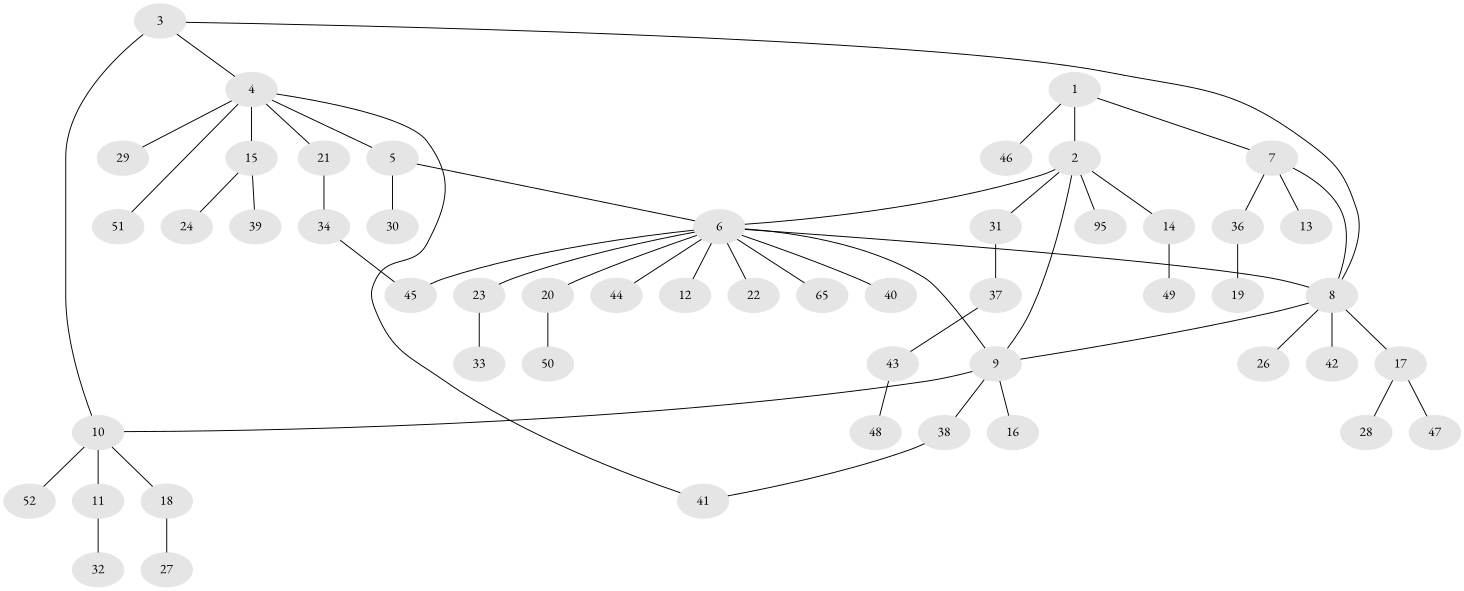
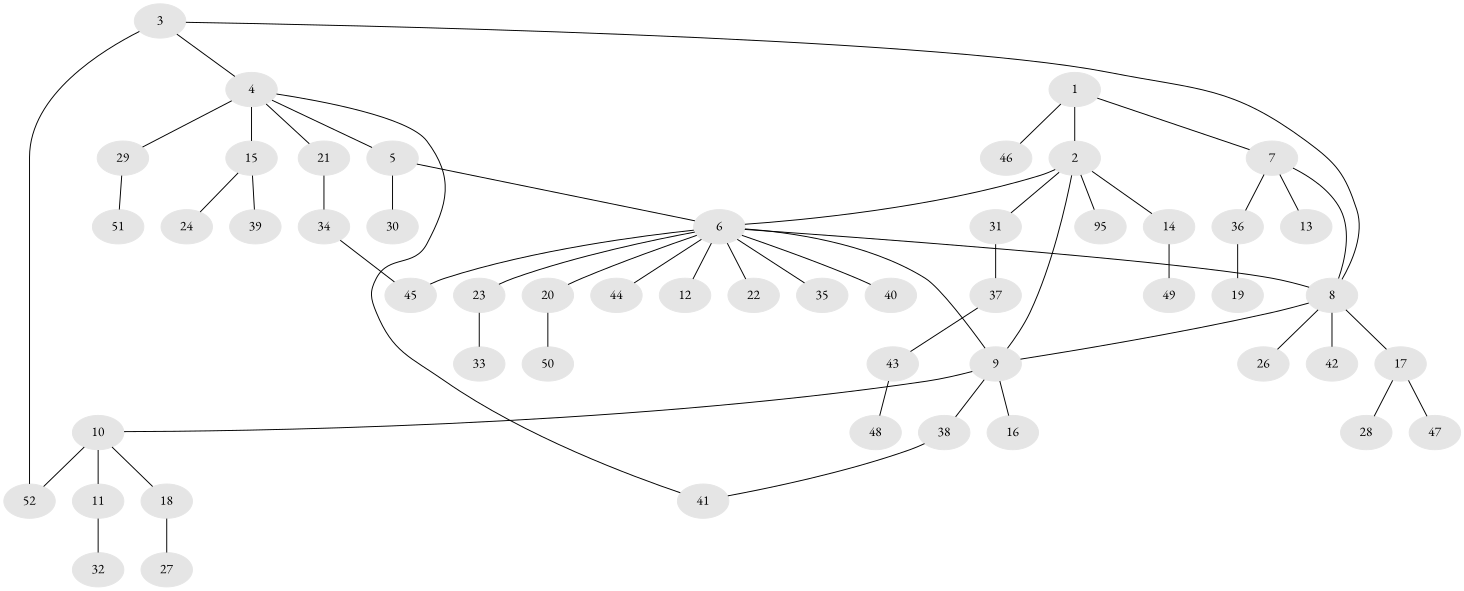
edge "4" -- "51": now "29" -- "51"
edge "3" -- "10": now "3" -- "52"
node "65": label "65" -> "35"
